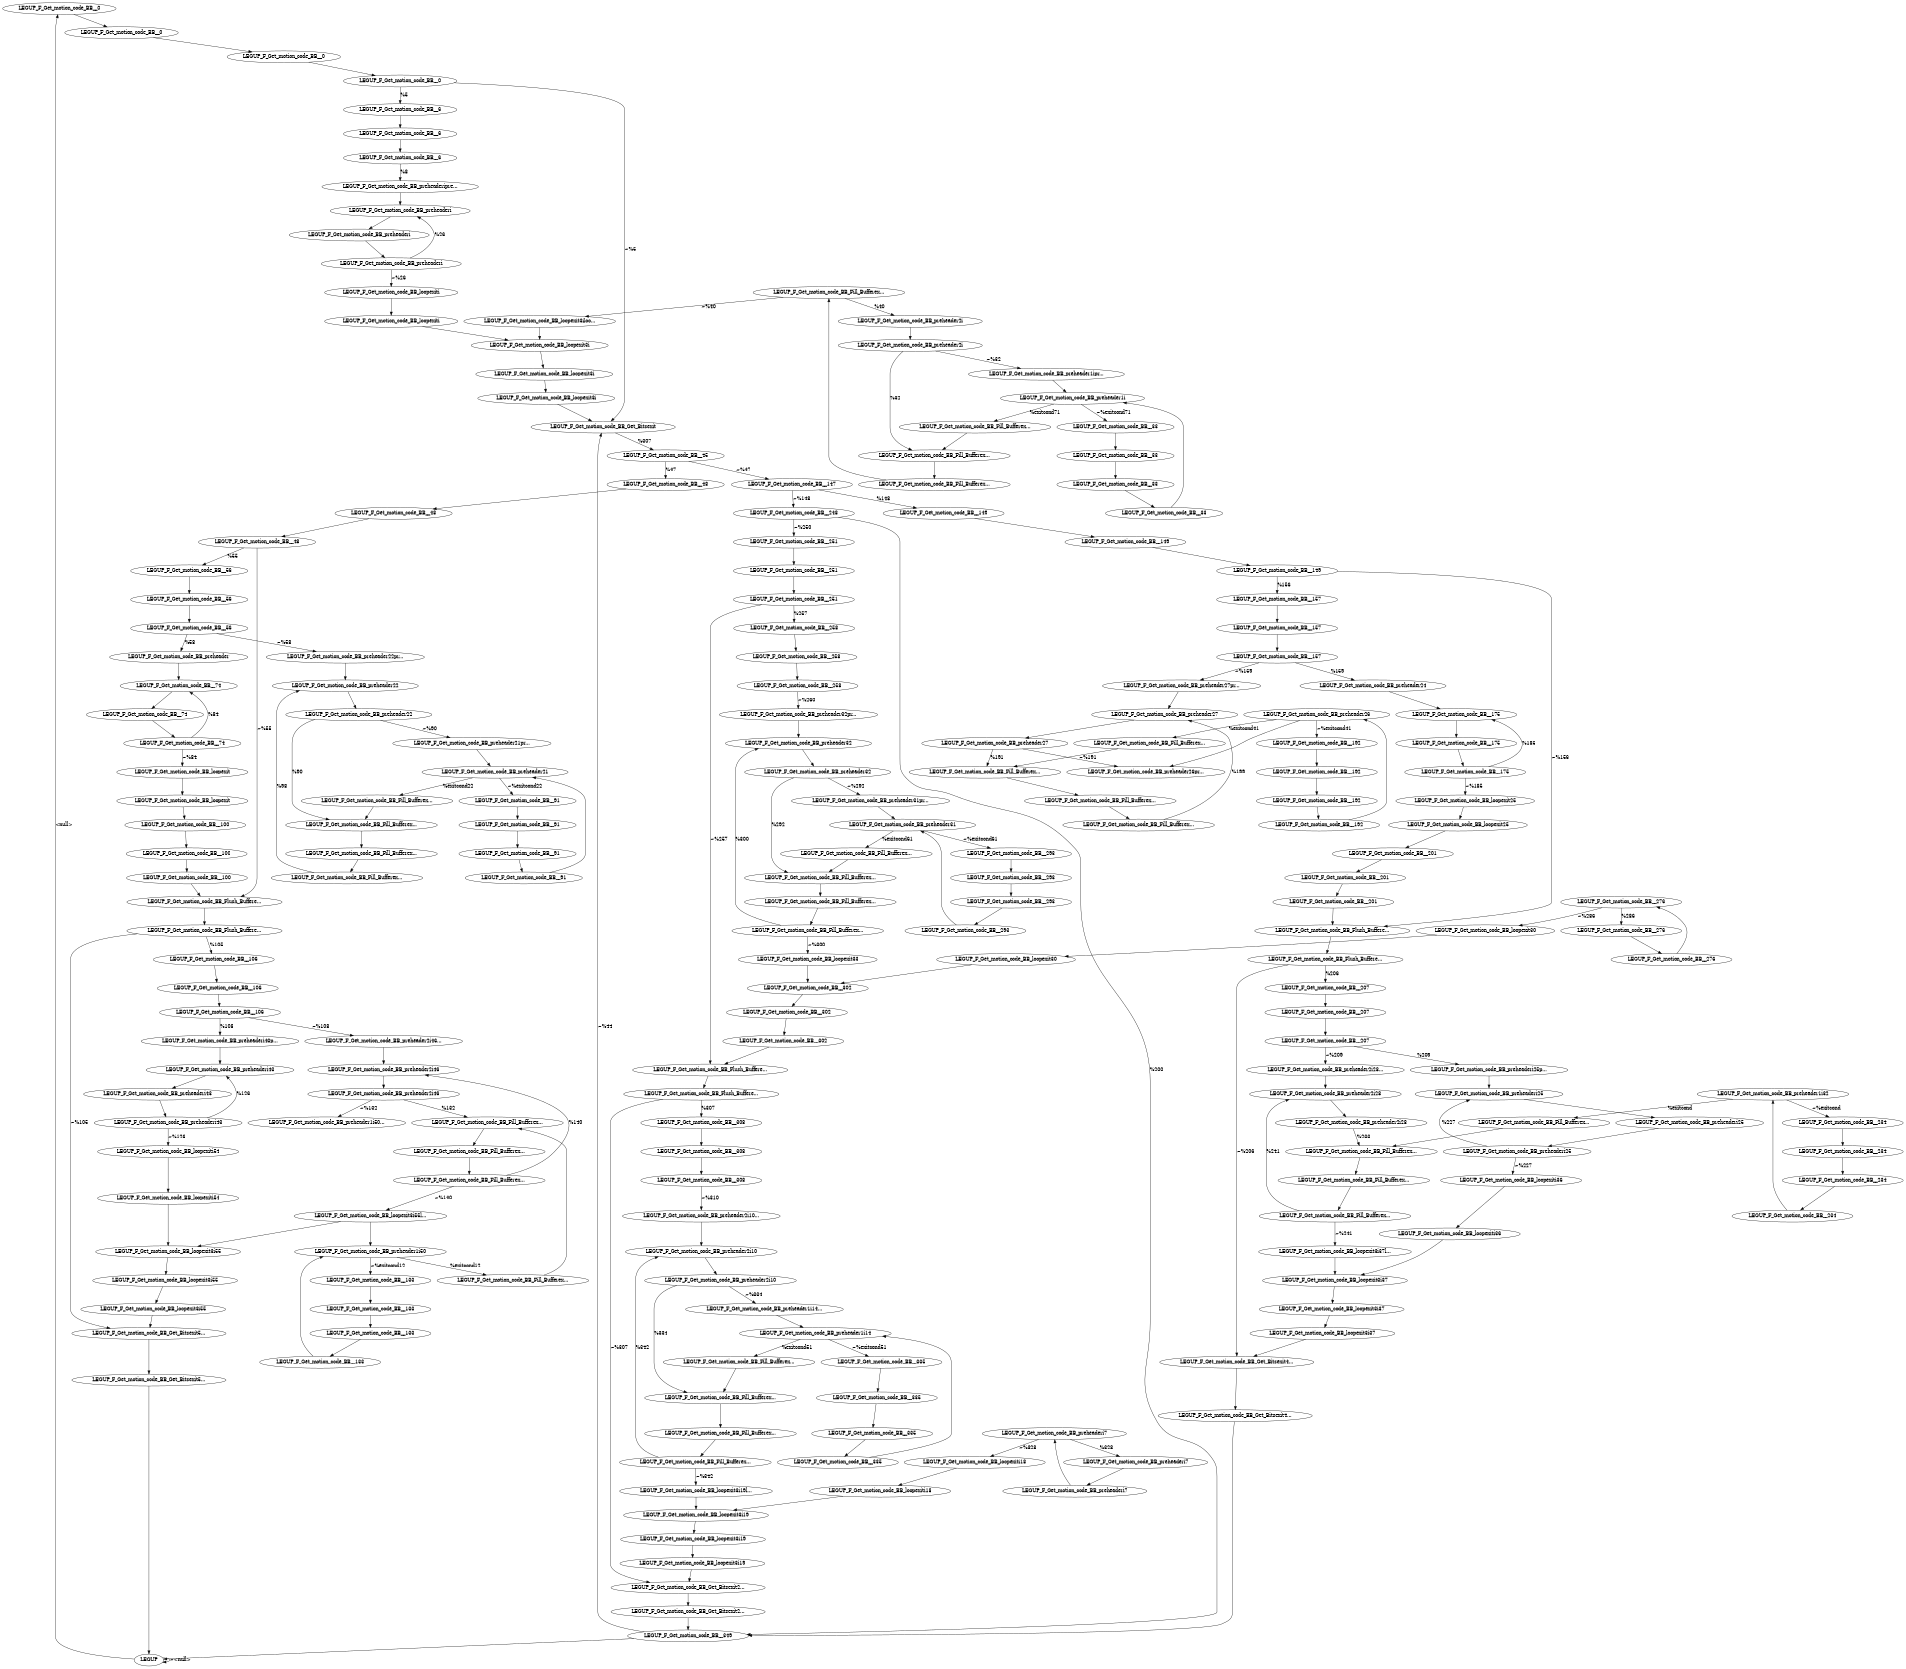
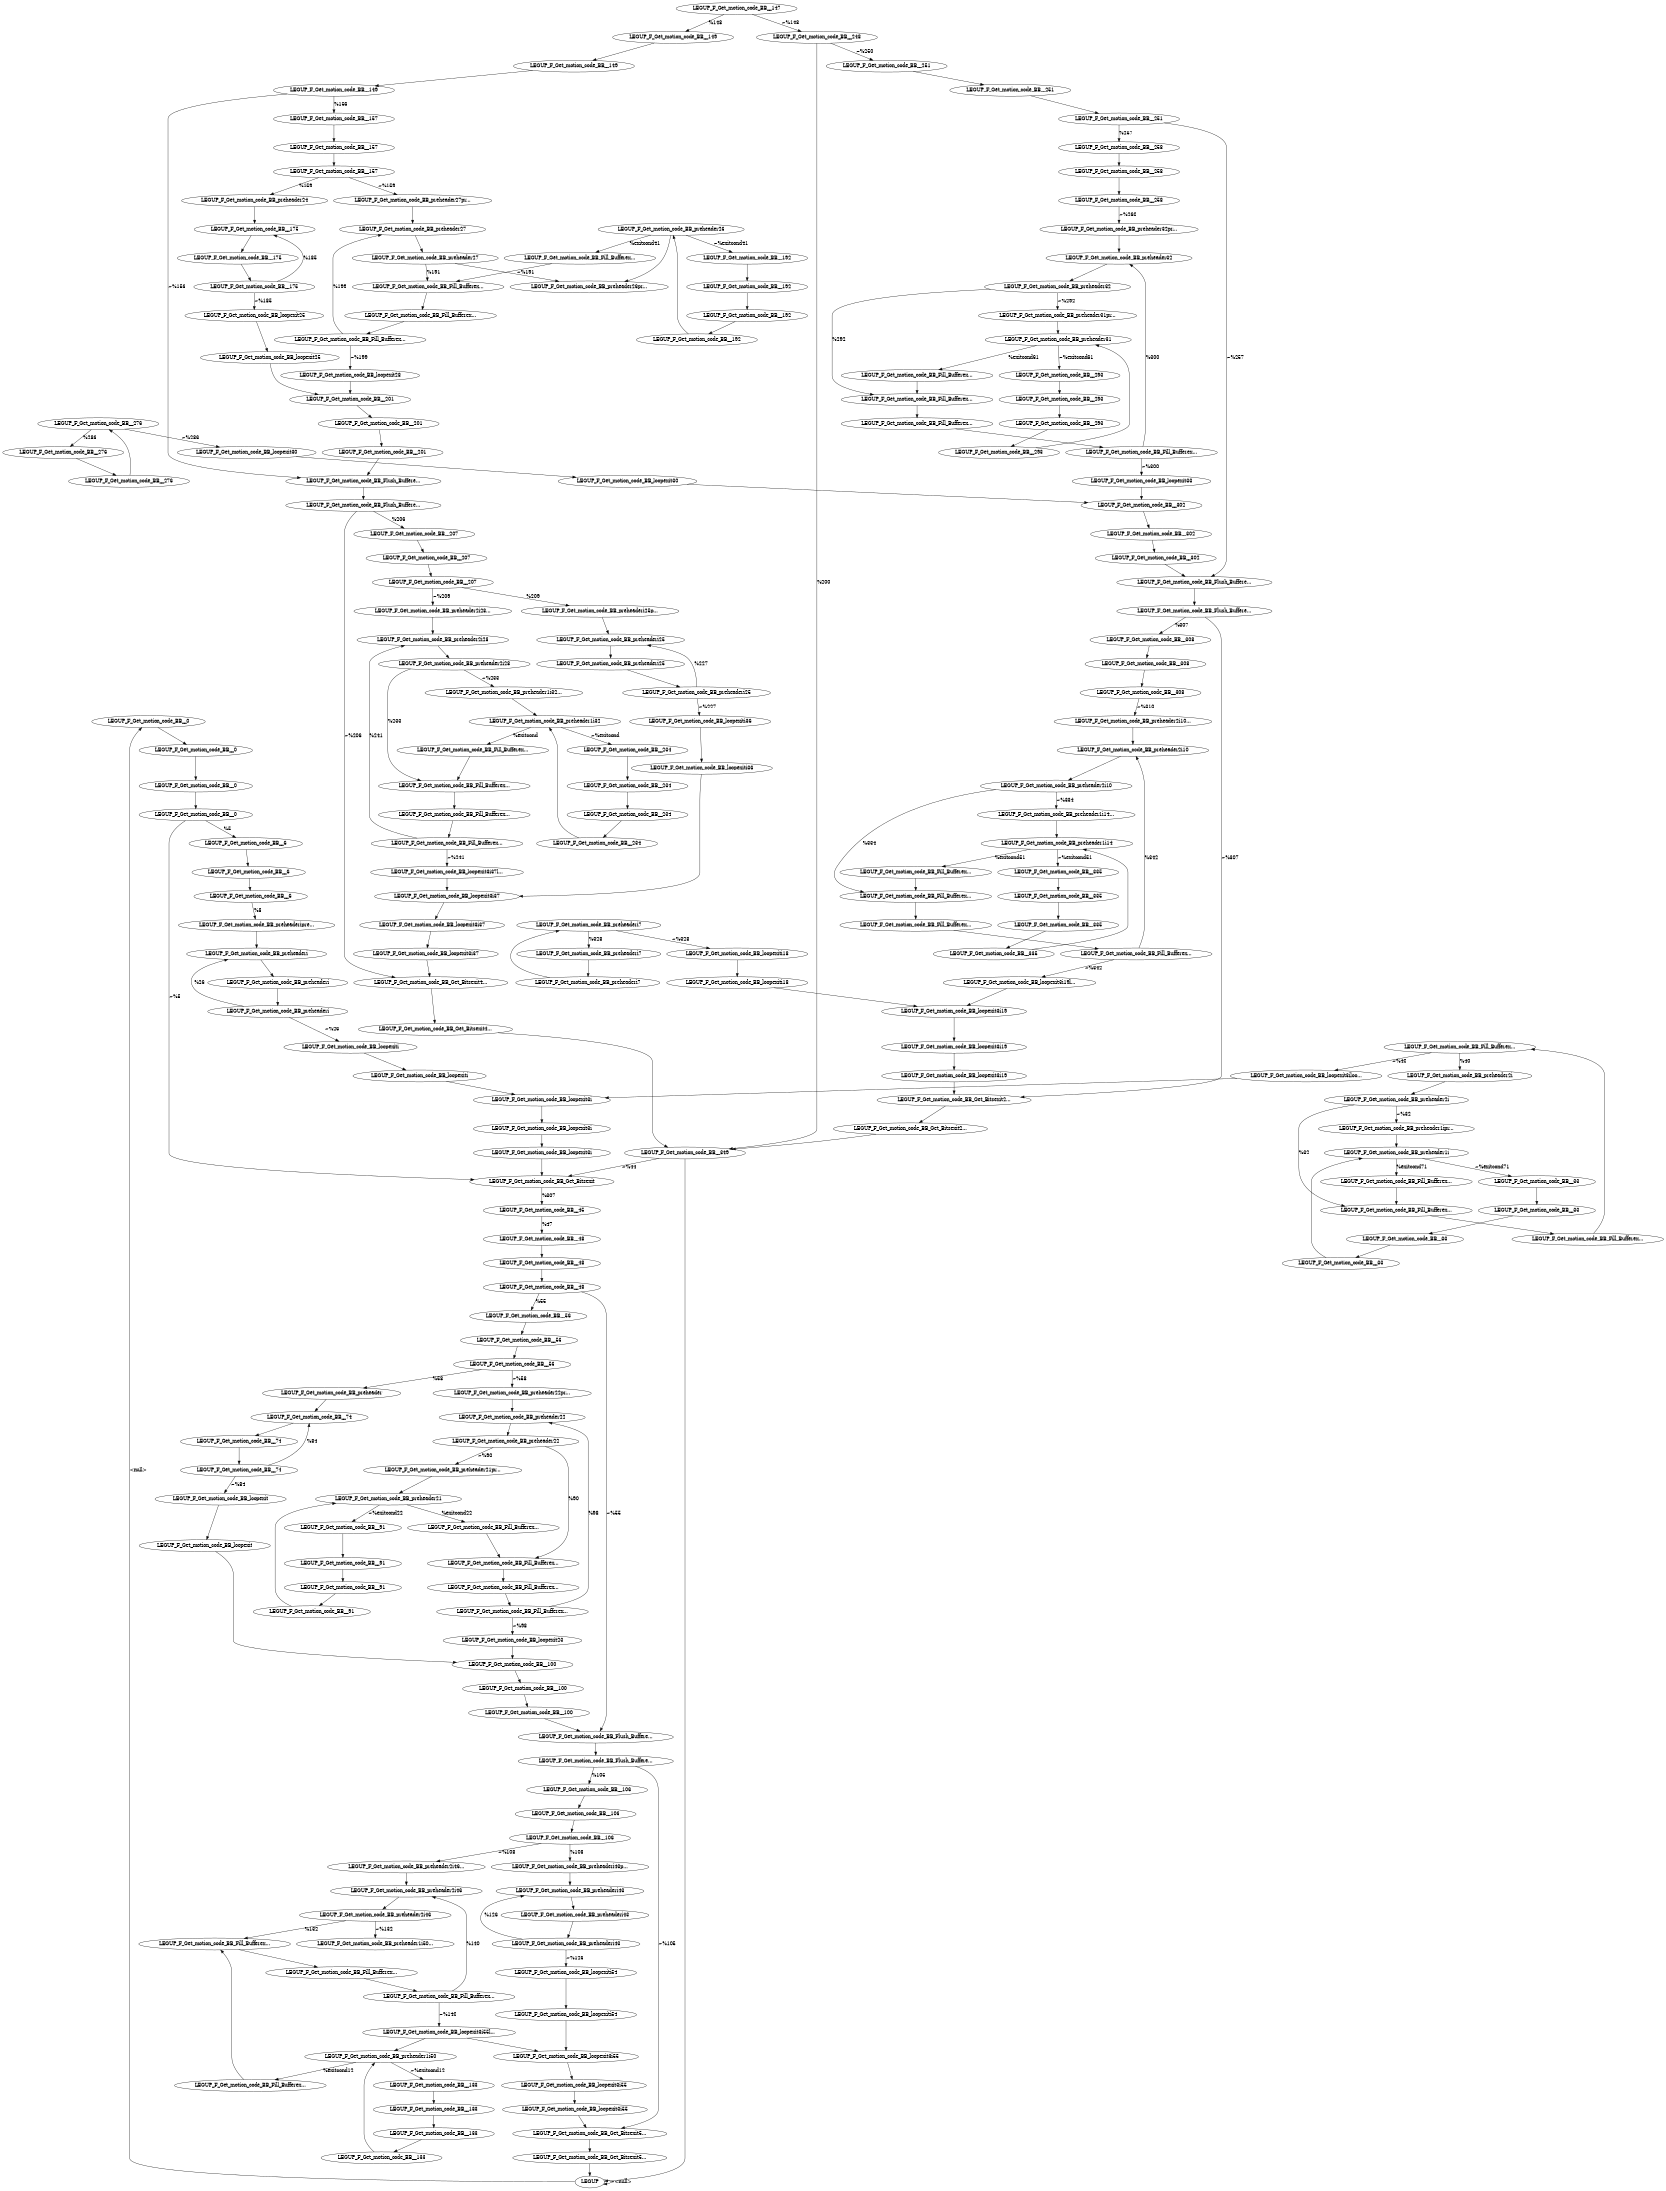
node "LEGUP_F_Get_motion_code_BB_loopexit28": added
edge "LEGUP_F_Get_motion_code_BB__45" -> "LEGUP_F_Get_motion_code_BB__147": removed, label "~%47"
node "LEGUP_F_Get_motion_code_BB_preheader1i32...": added
node "LEGUP_F_Get_motion_code_BB_loopexit23": added
